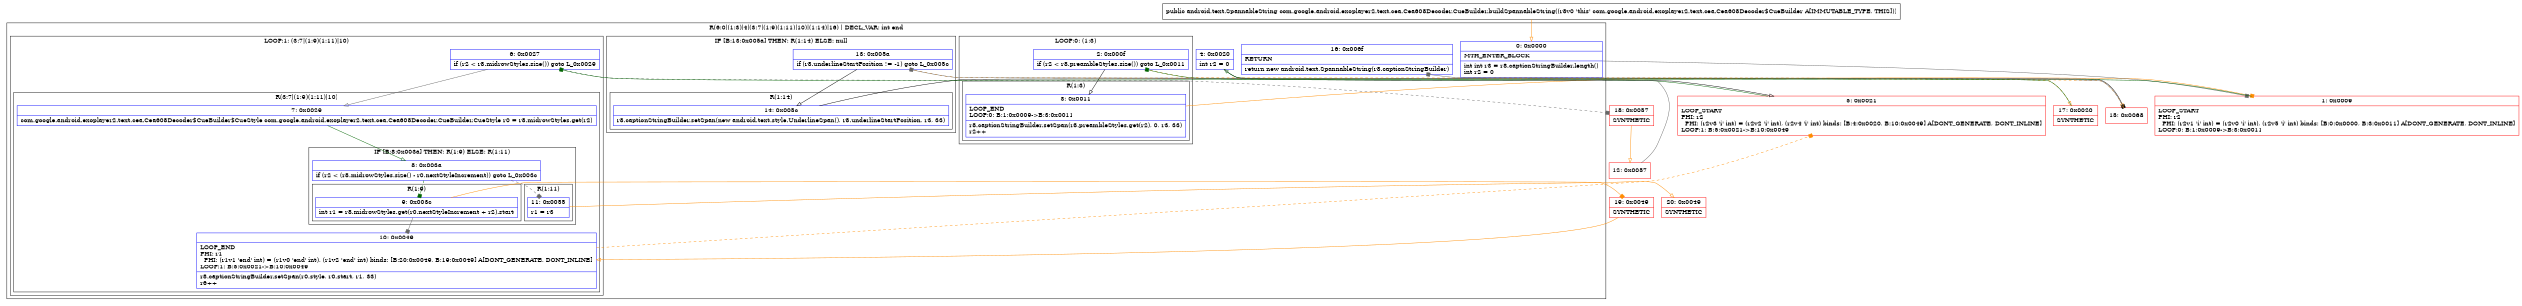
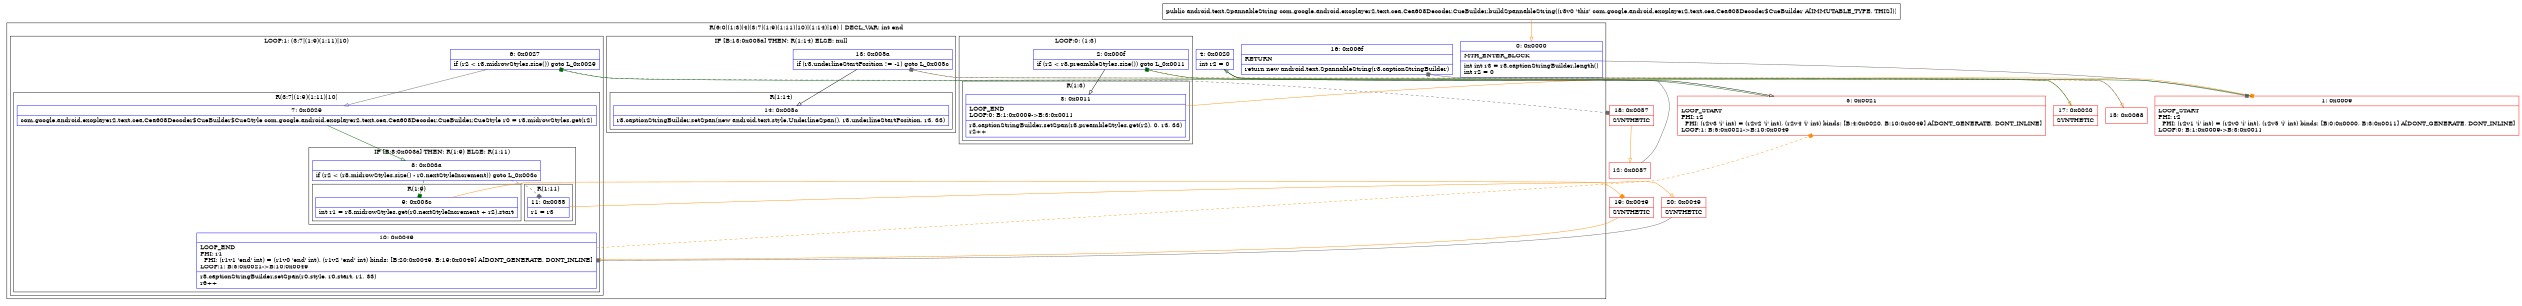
edge "14: 0x005c" -> "15: 0x0068": removed
edge "9: 0x003c" -> "10: 0x0049": now "20: 0x0049" -> "10: 0x0049"
